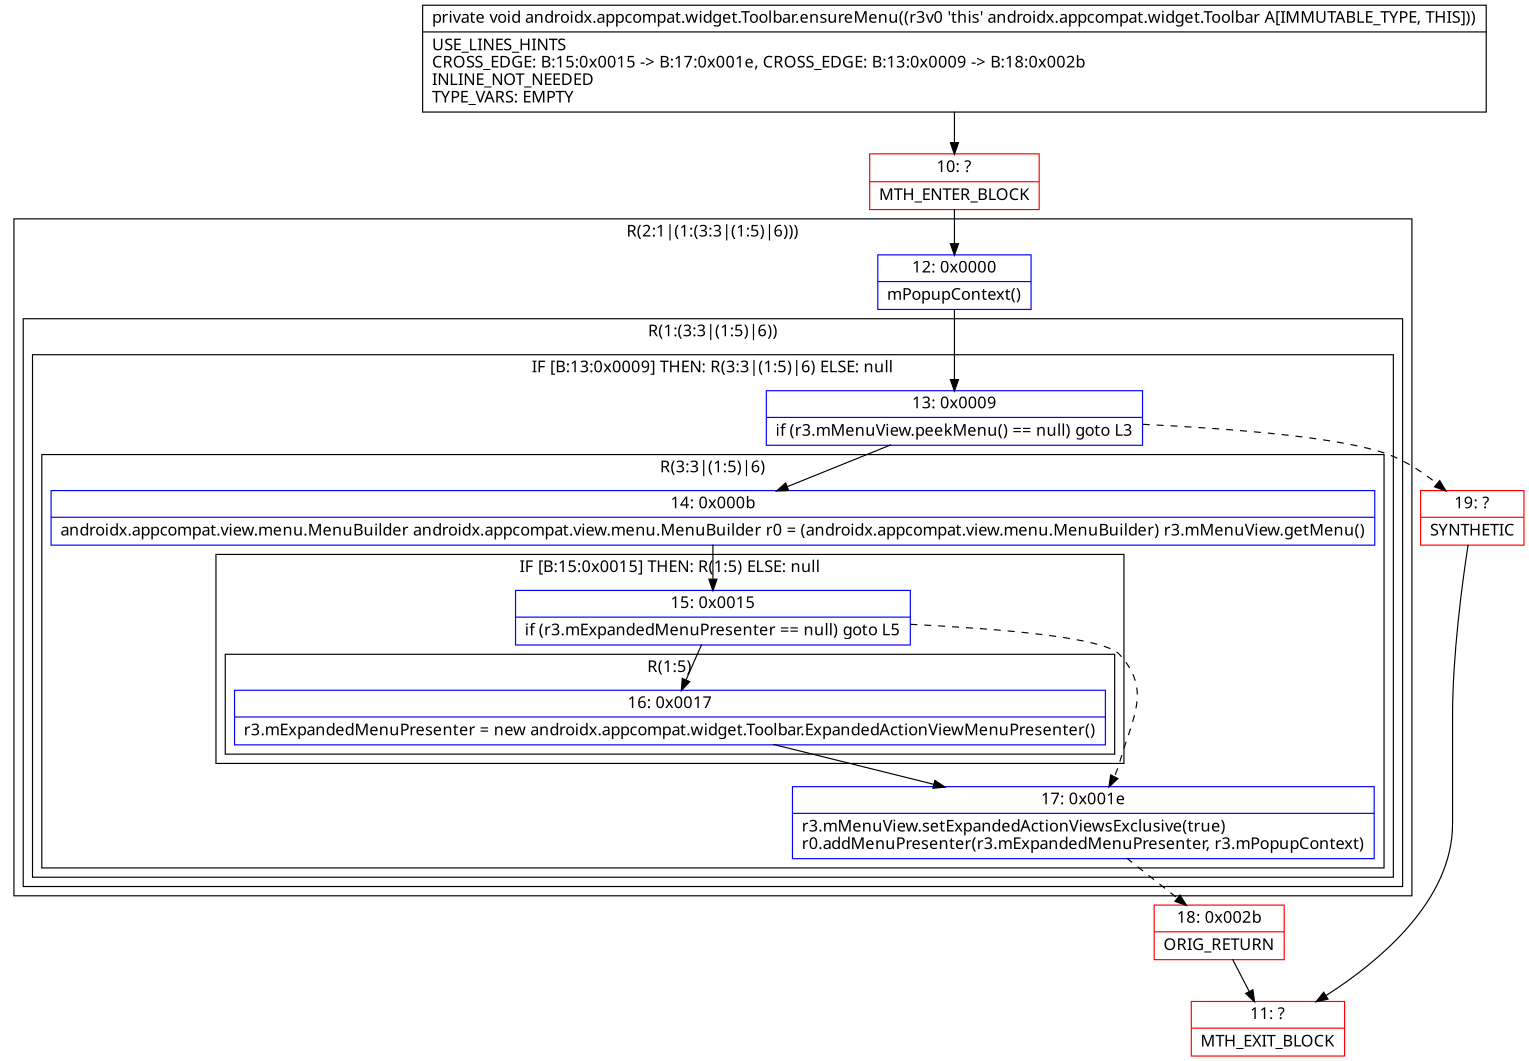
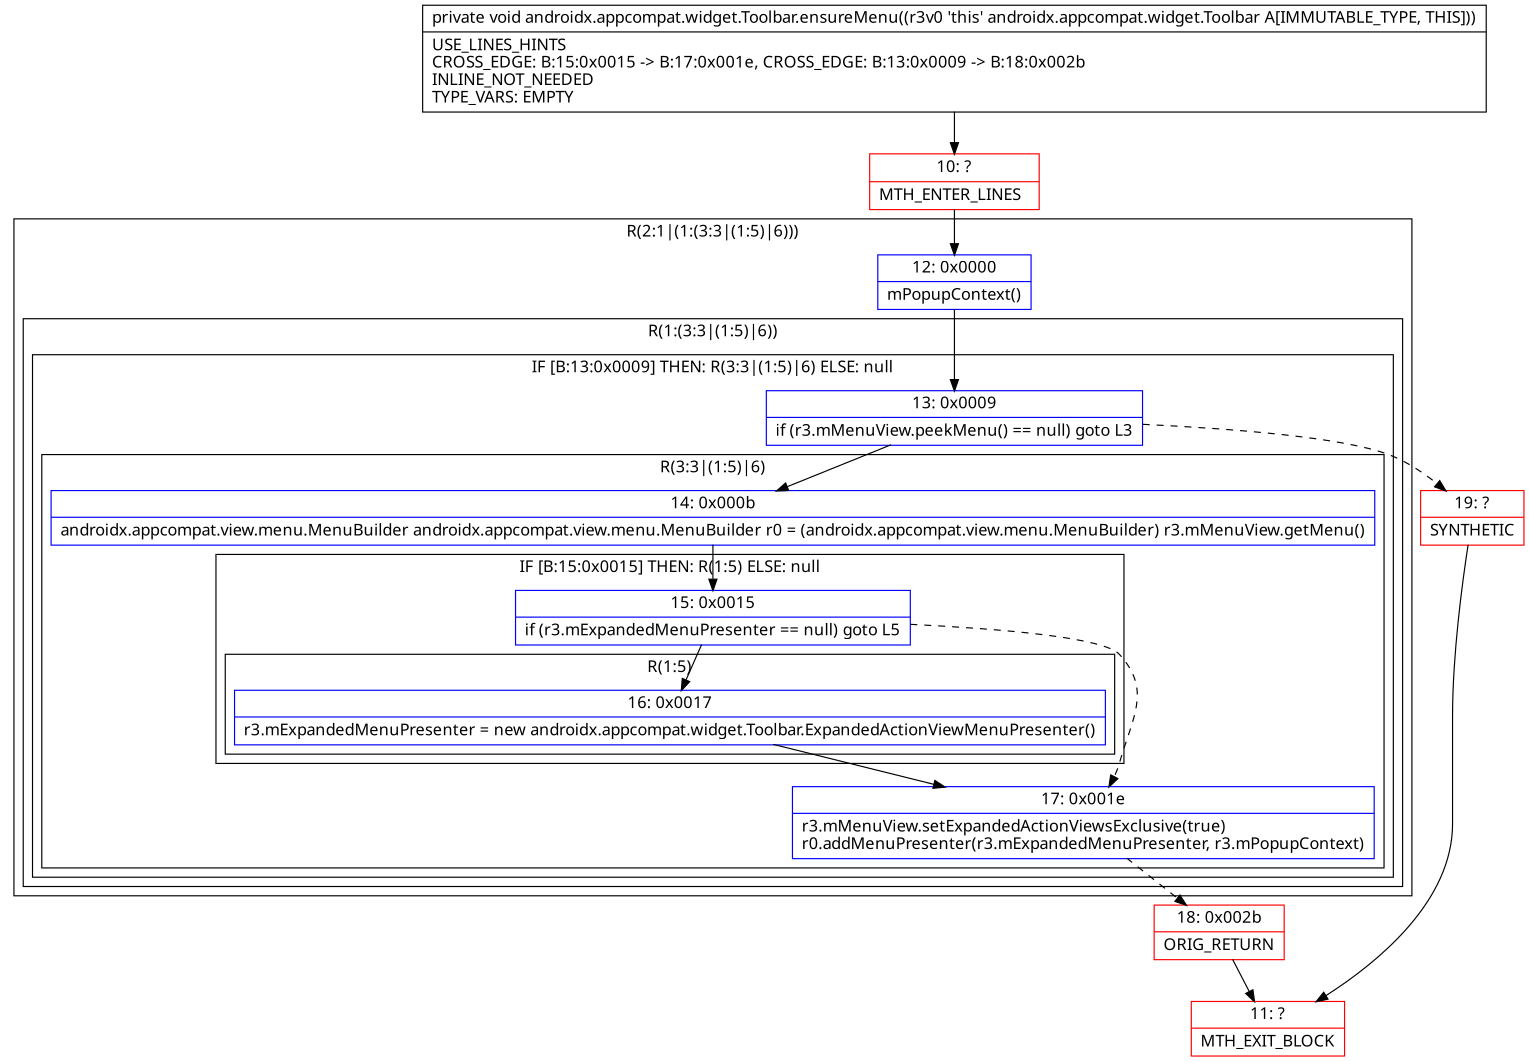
node "10: ?": text "MTH_ENTER_BLOCK" -> "MTH_ENTER_LINES"
